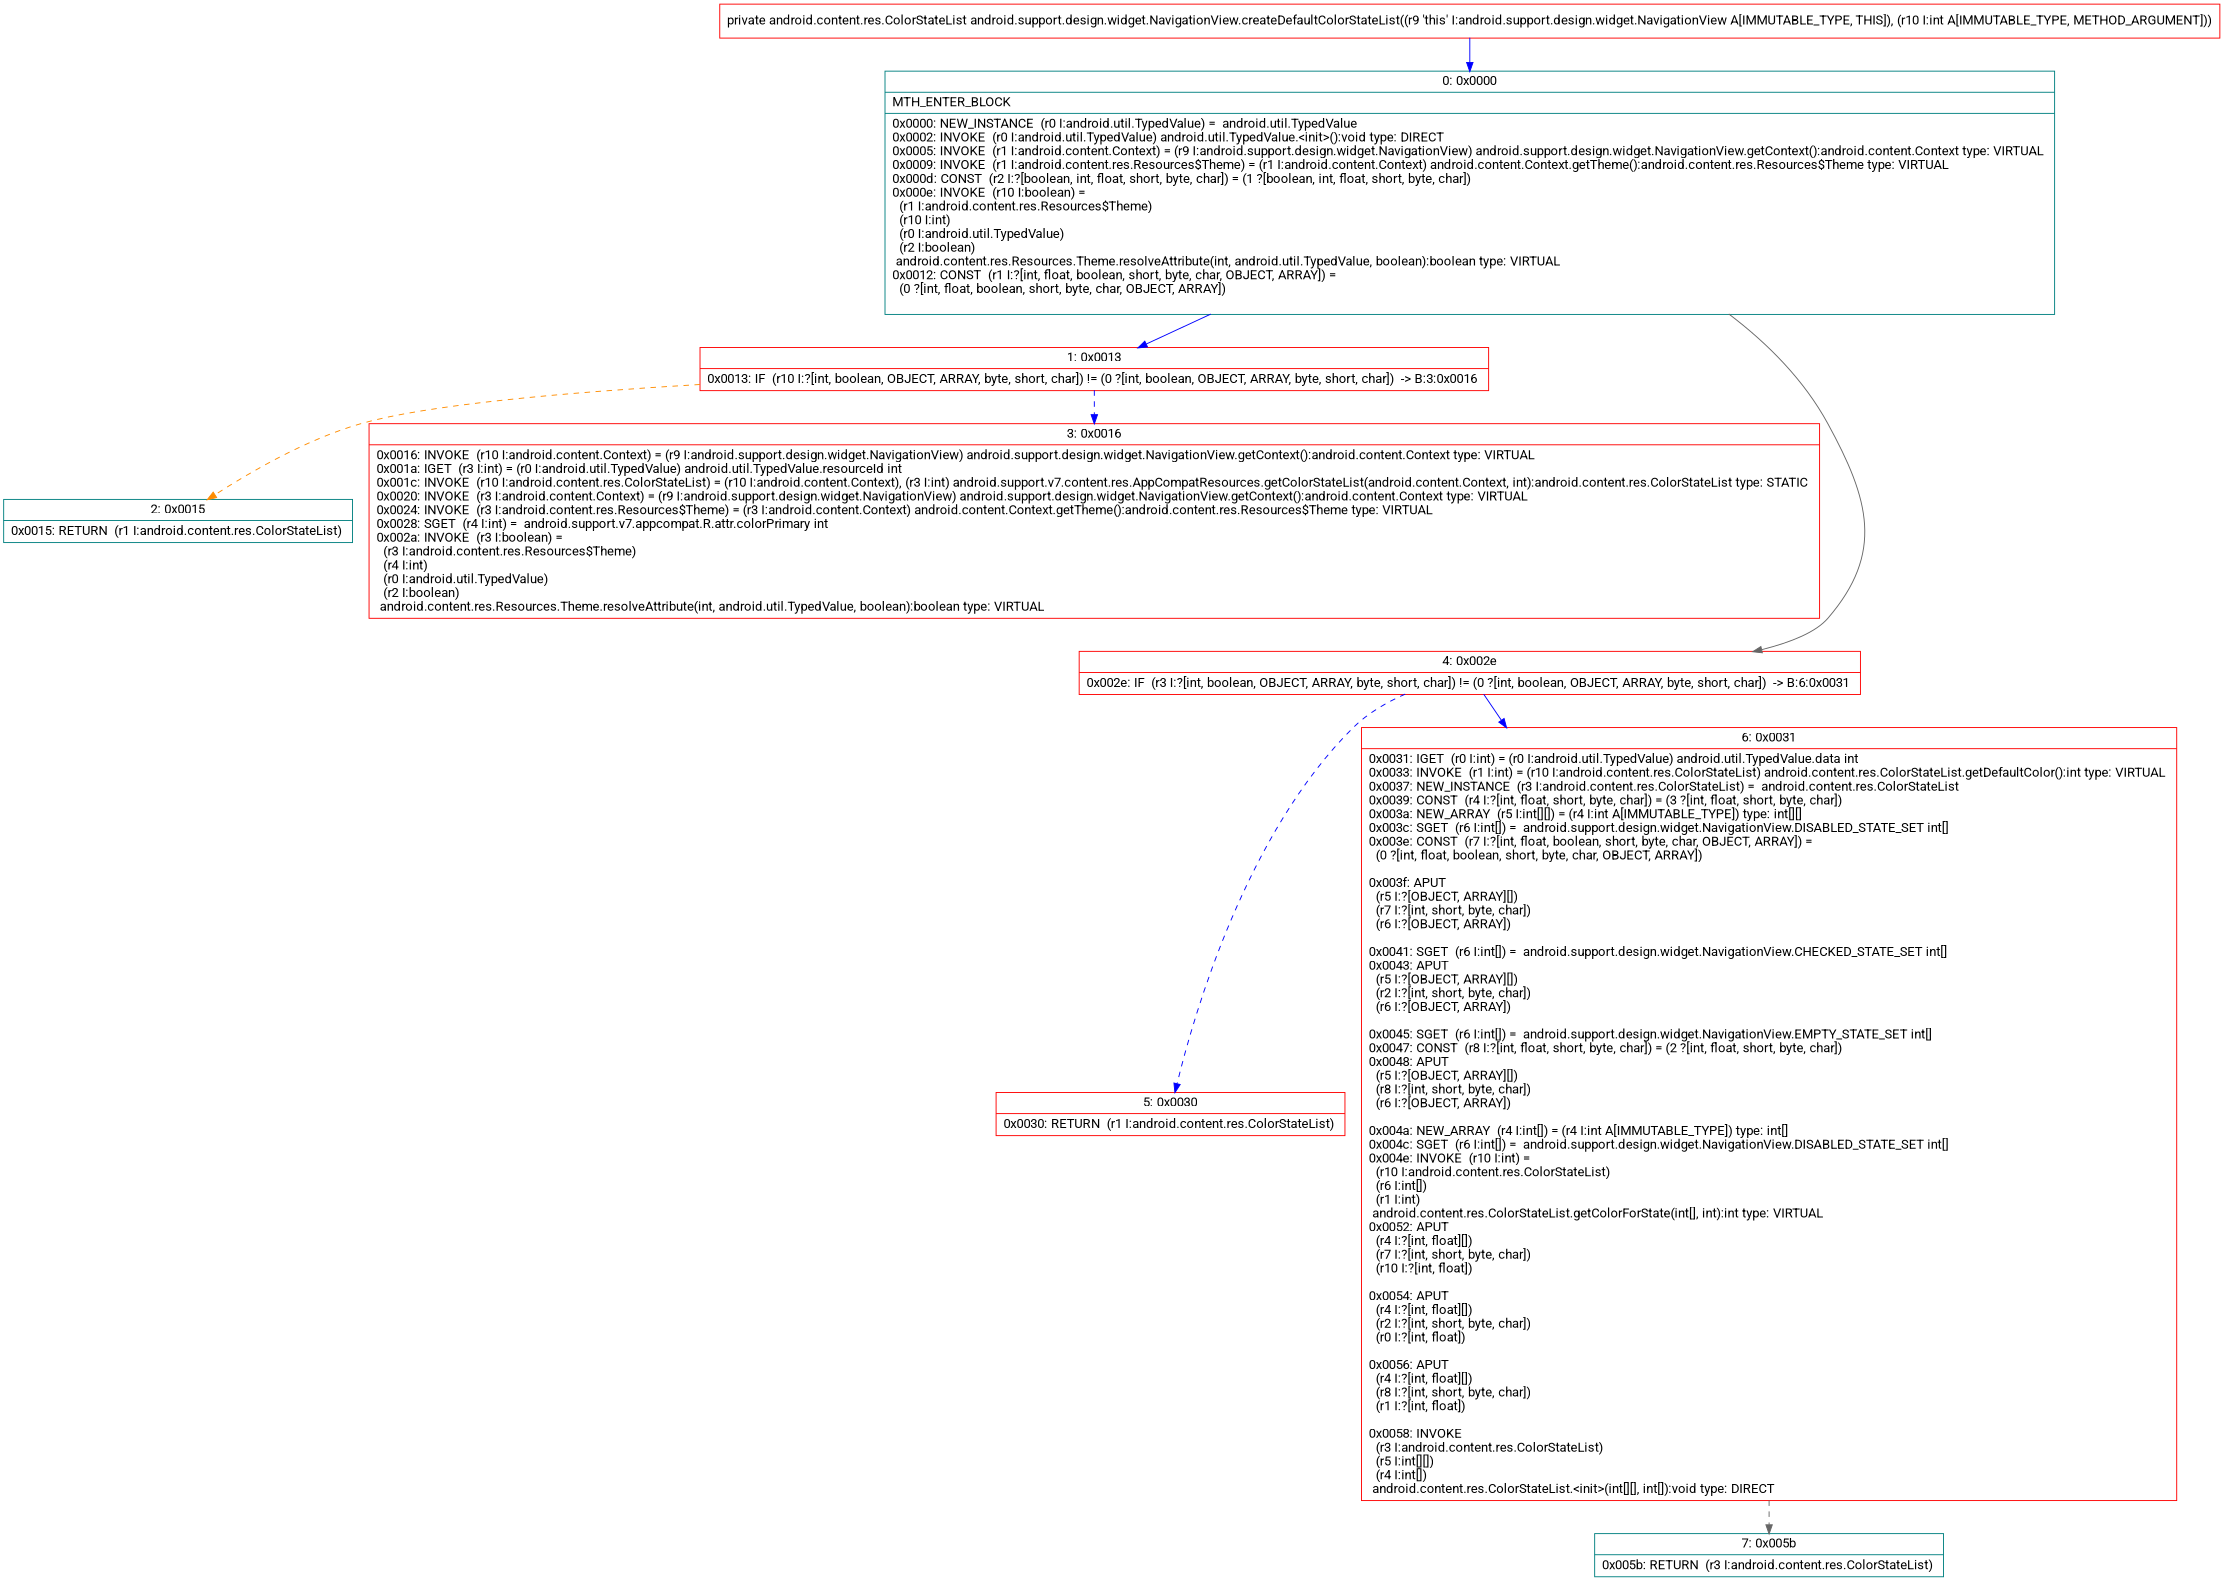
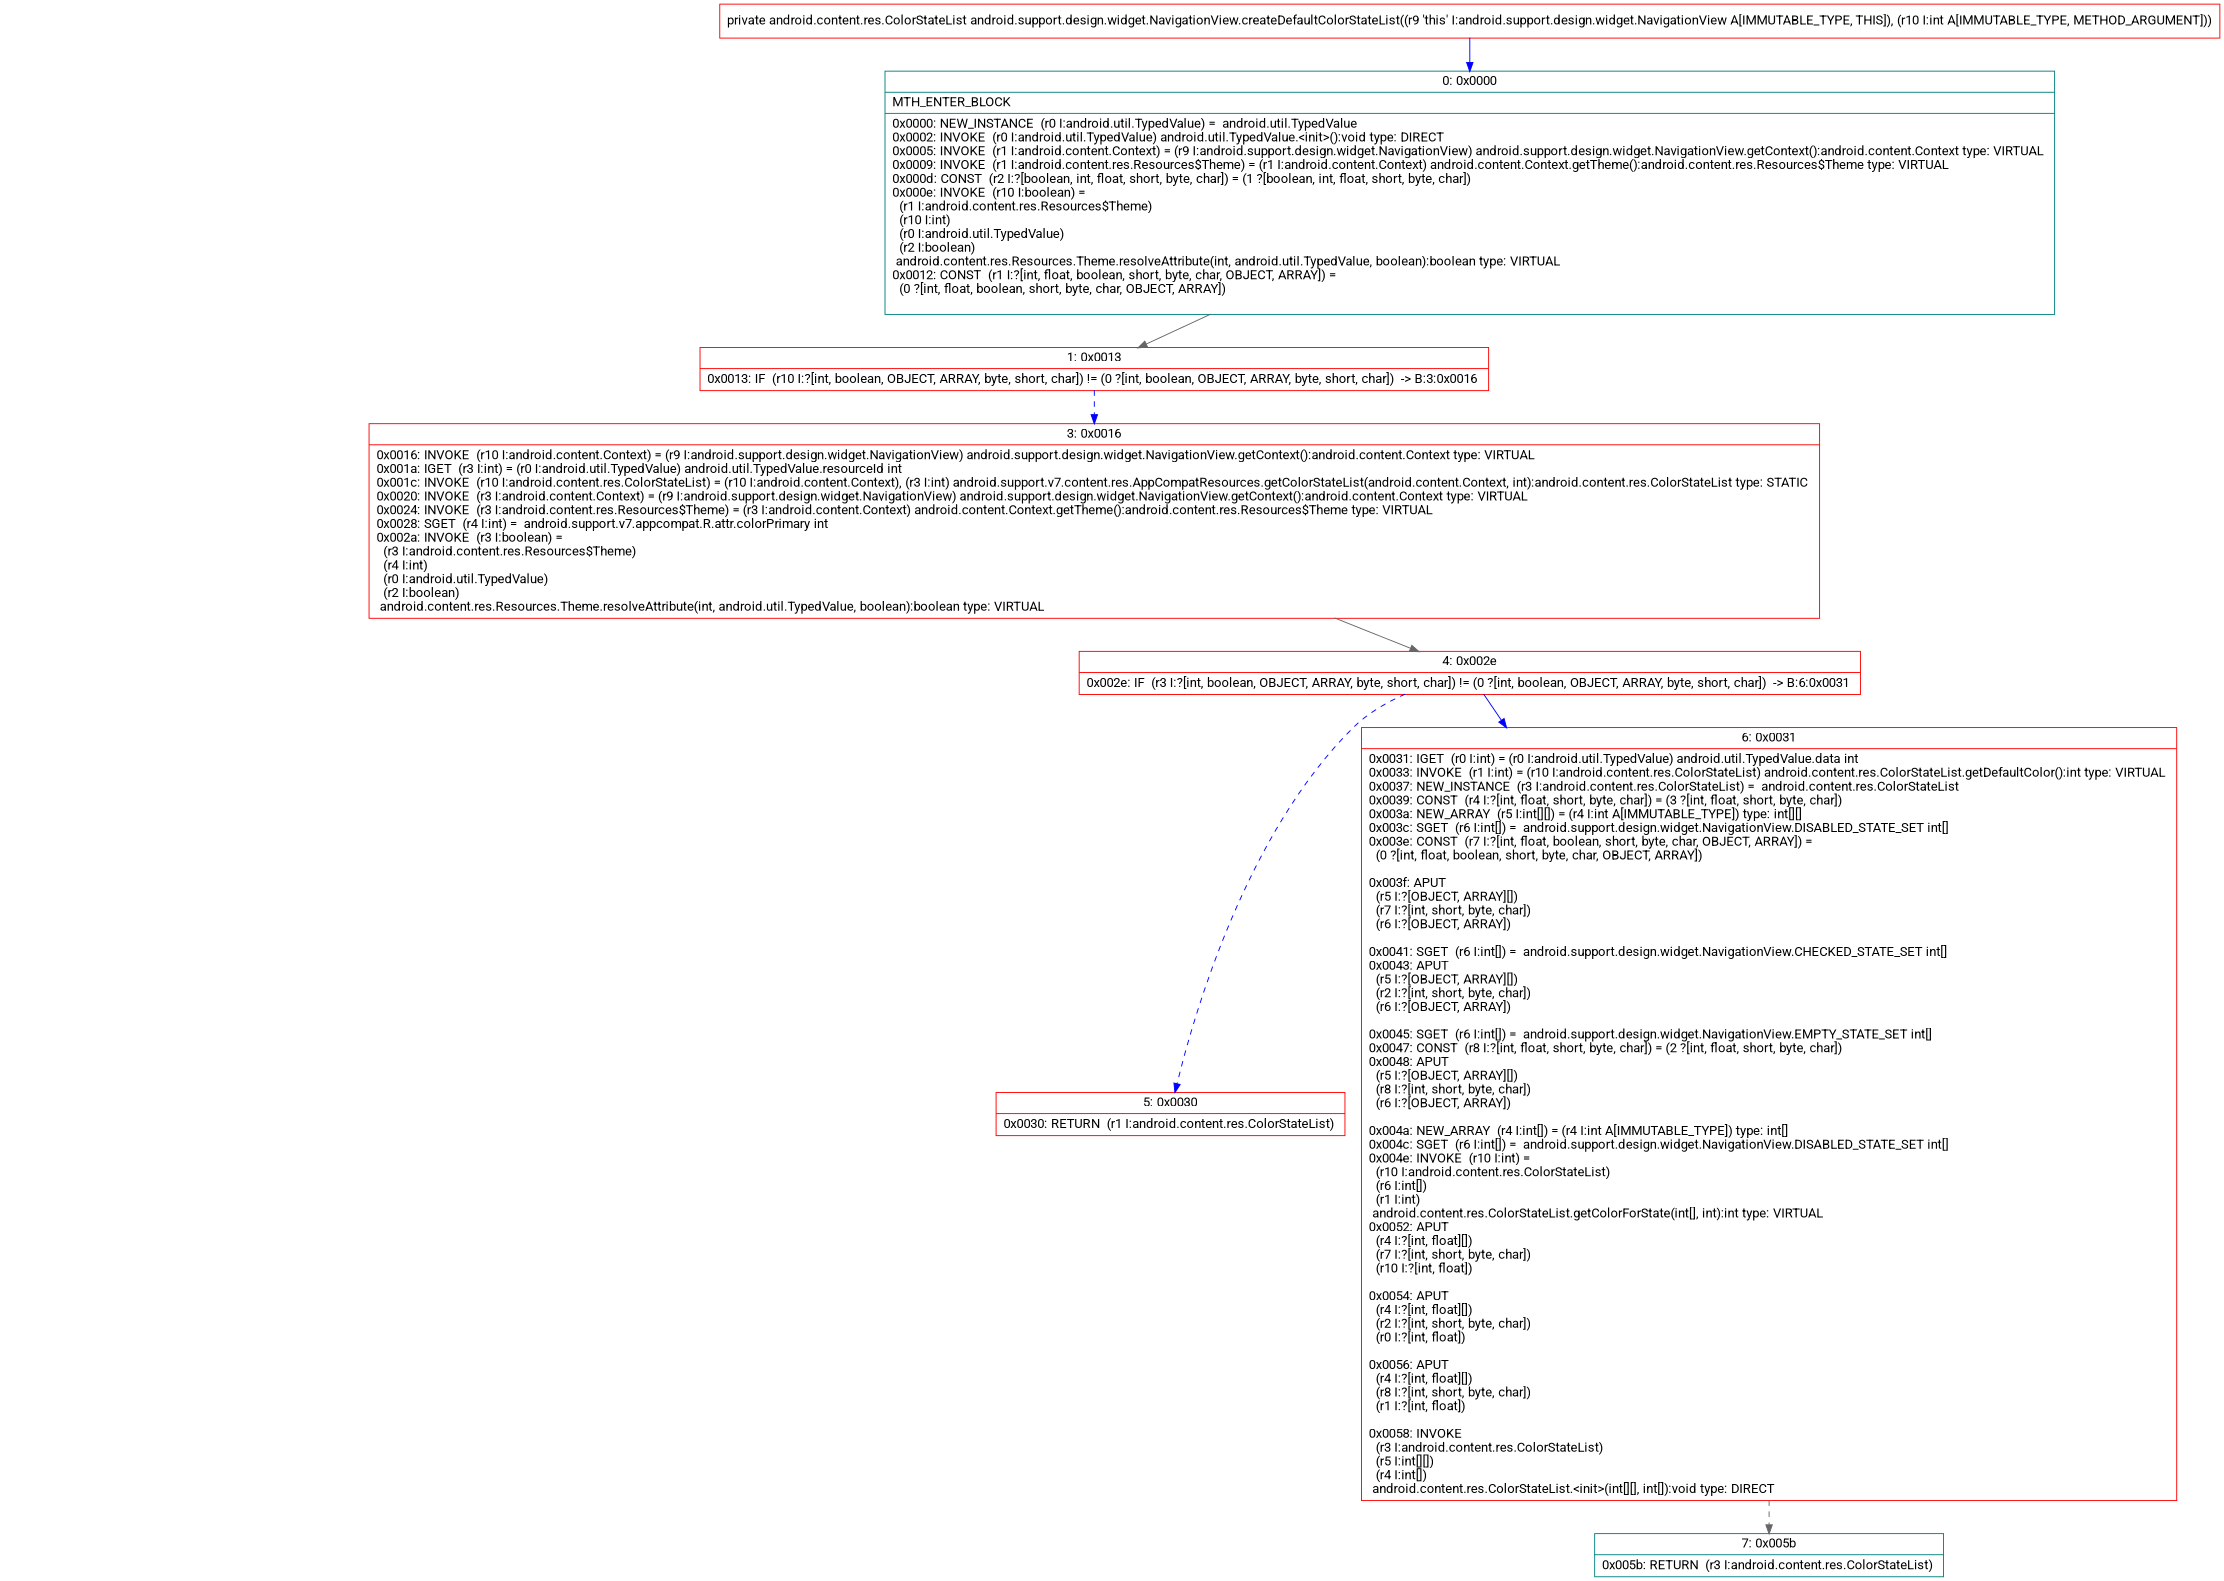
edge "0: 0x0000" -> "1: 0x0013": color blue -> gray40
edge "0: 0x0000" -> "4: 0x002e": now "3: 0x0016" -> "4: 0x002e"
node "2: 0x0015": removed
